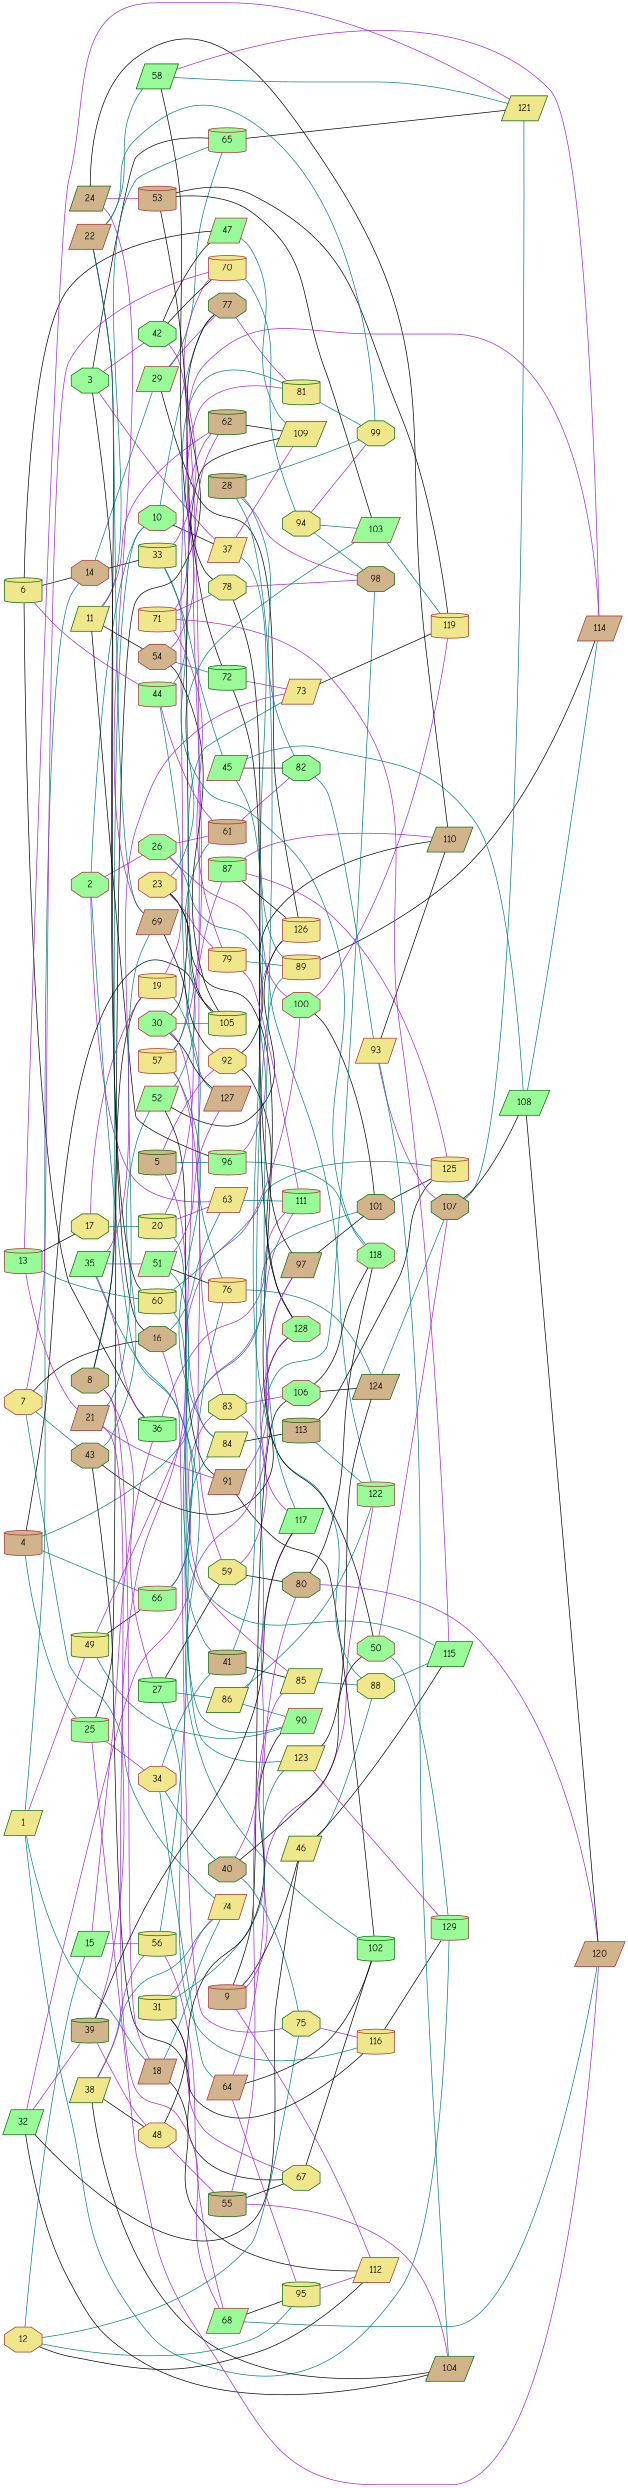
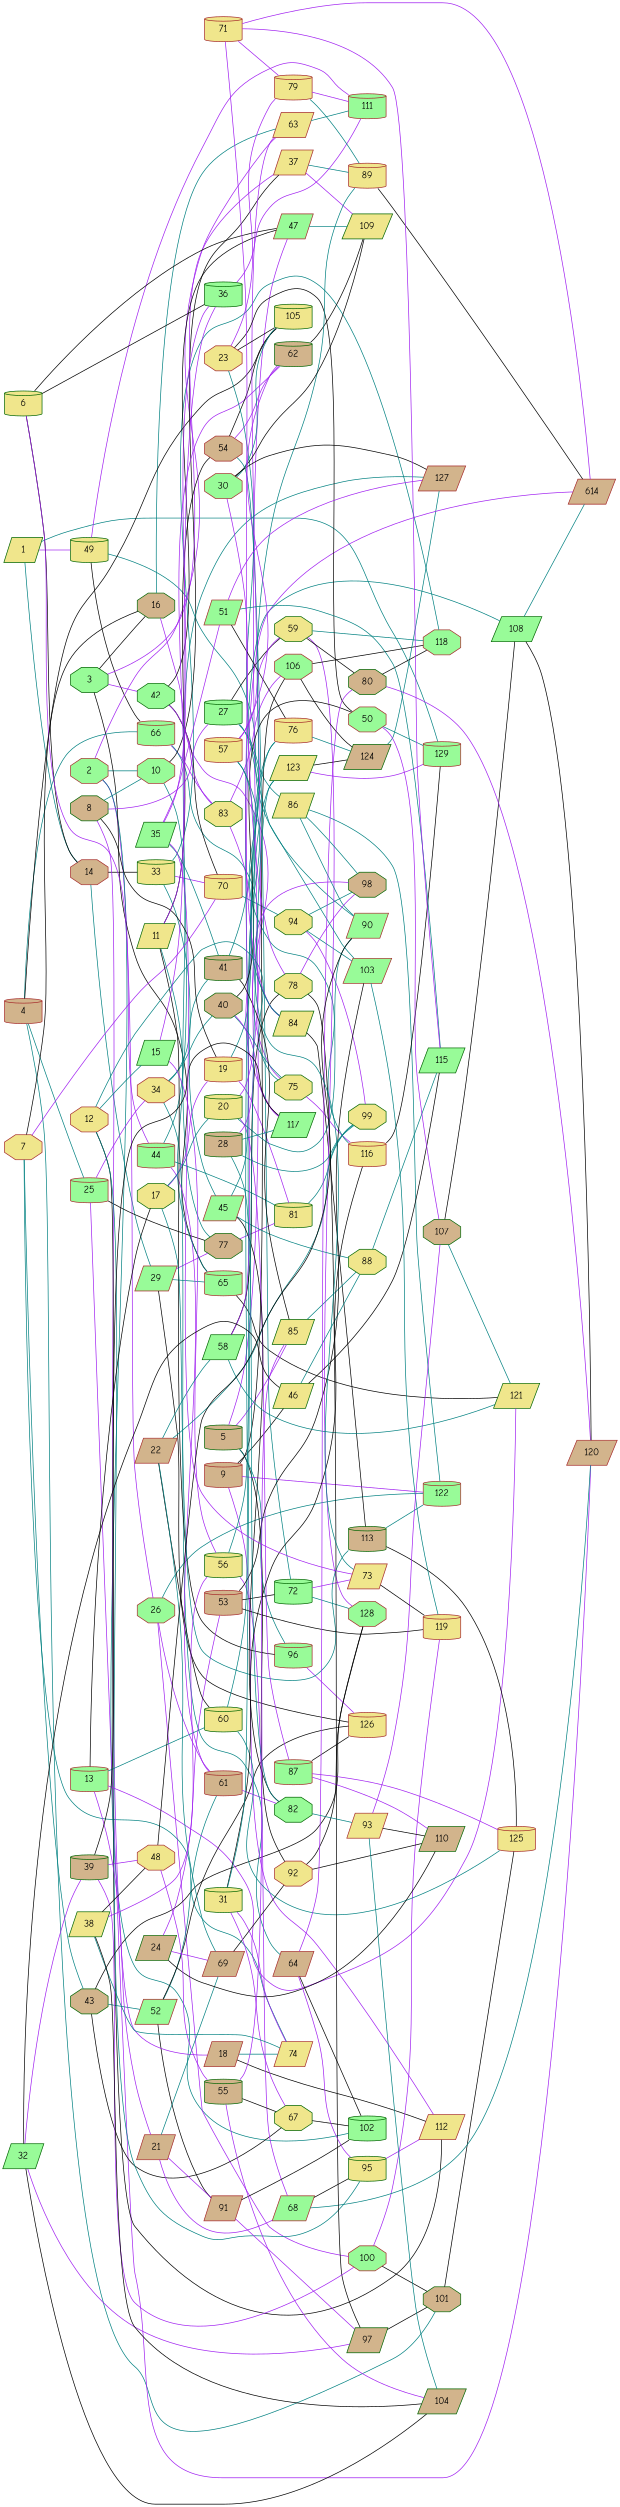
node "114": label "114" -> "614"
edge "72" -- "128": color black -> teal
edge "47" -- "5": added
edge "92" -- "5": color purple -> black
edge "96" -- "118": now "59" -- "118"
edge "107" -- "124": now "127" -- "124"
edge "17" -- "113": added
edge "1" -- "18": removed
